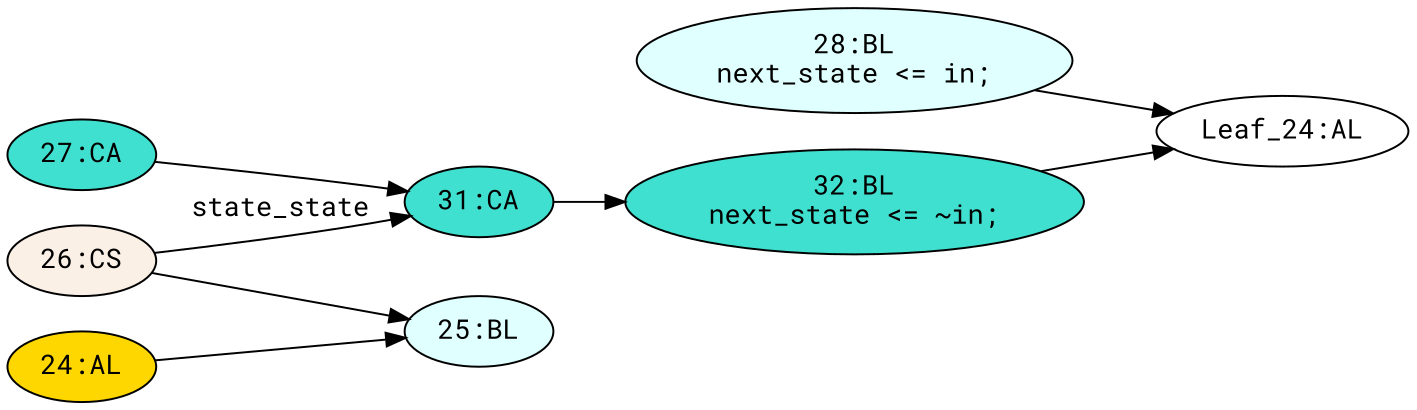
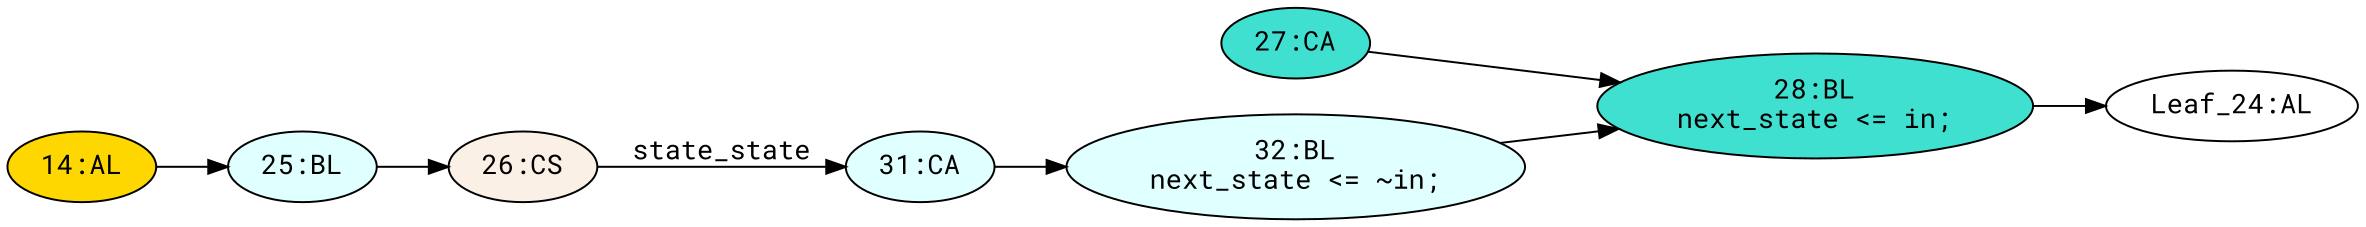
node "28:BL next_state <= in;": fillcolor lightcyan -> turquoise
edge "32:BL next_state <= ~in;" -> "Leaf_24:AL": now "32:BL next_state <= ~in;" -> "28:BL next_state <= in;"
edge "27:CA" -> "31:CA": now "27:CA" -> "28:BL next_state <= in;"
node "31:CA": fillcolor turquoise -> lightcyan
node "32:BL next_state <= ~in;": fillcolor turquoise -> lightcyan
edge "26:CS" -> "25:BL": reversed
node "24:AL": label "24:AL" -> "14:AL"
